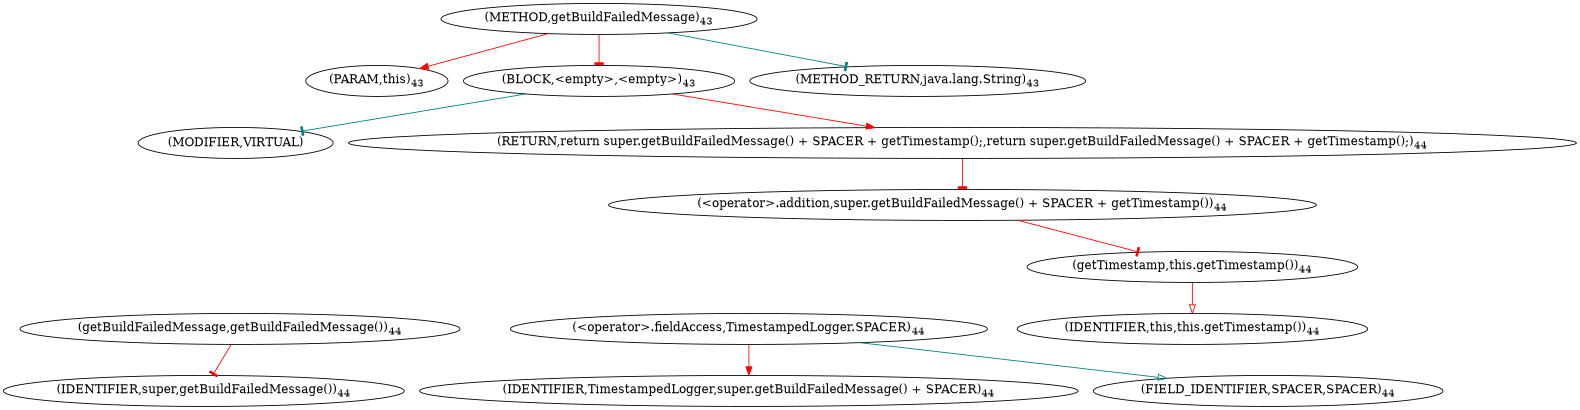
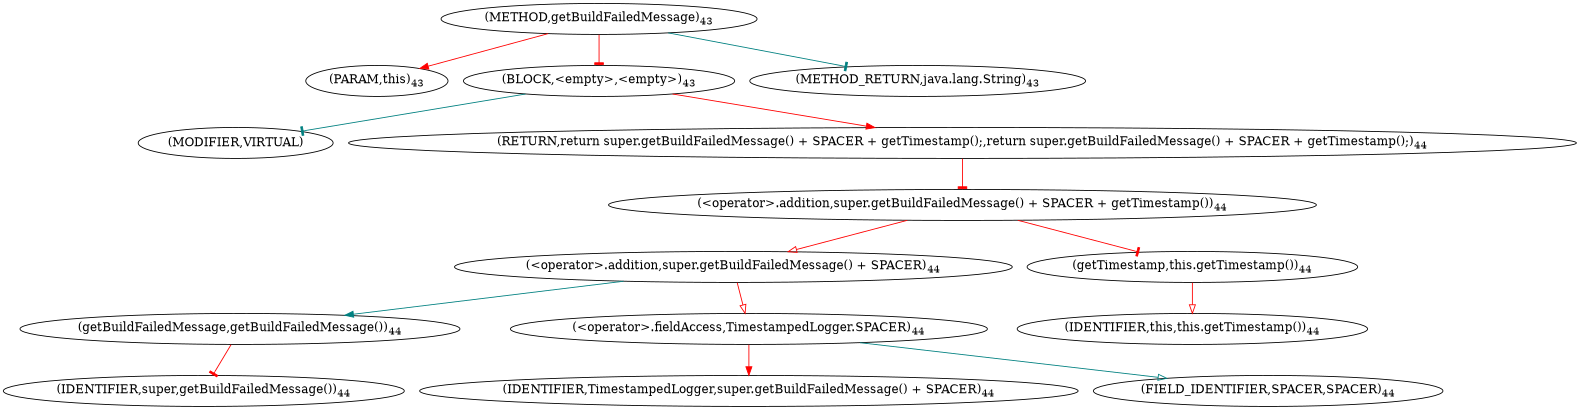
node "(<operator>.addition,super.getBuildFailedMessage() + SPACER)": added
